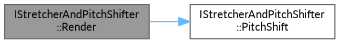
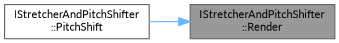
edge "IStretcherAndPitchShifter ::Render" -> "IStretcherAndPitchShifter ::PitchShift": reversed
